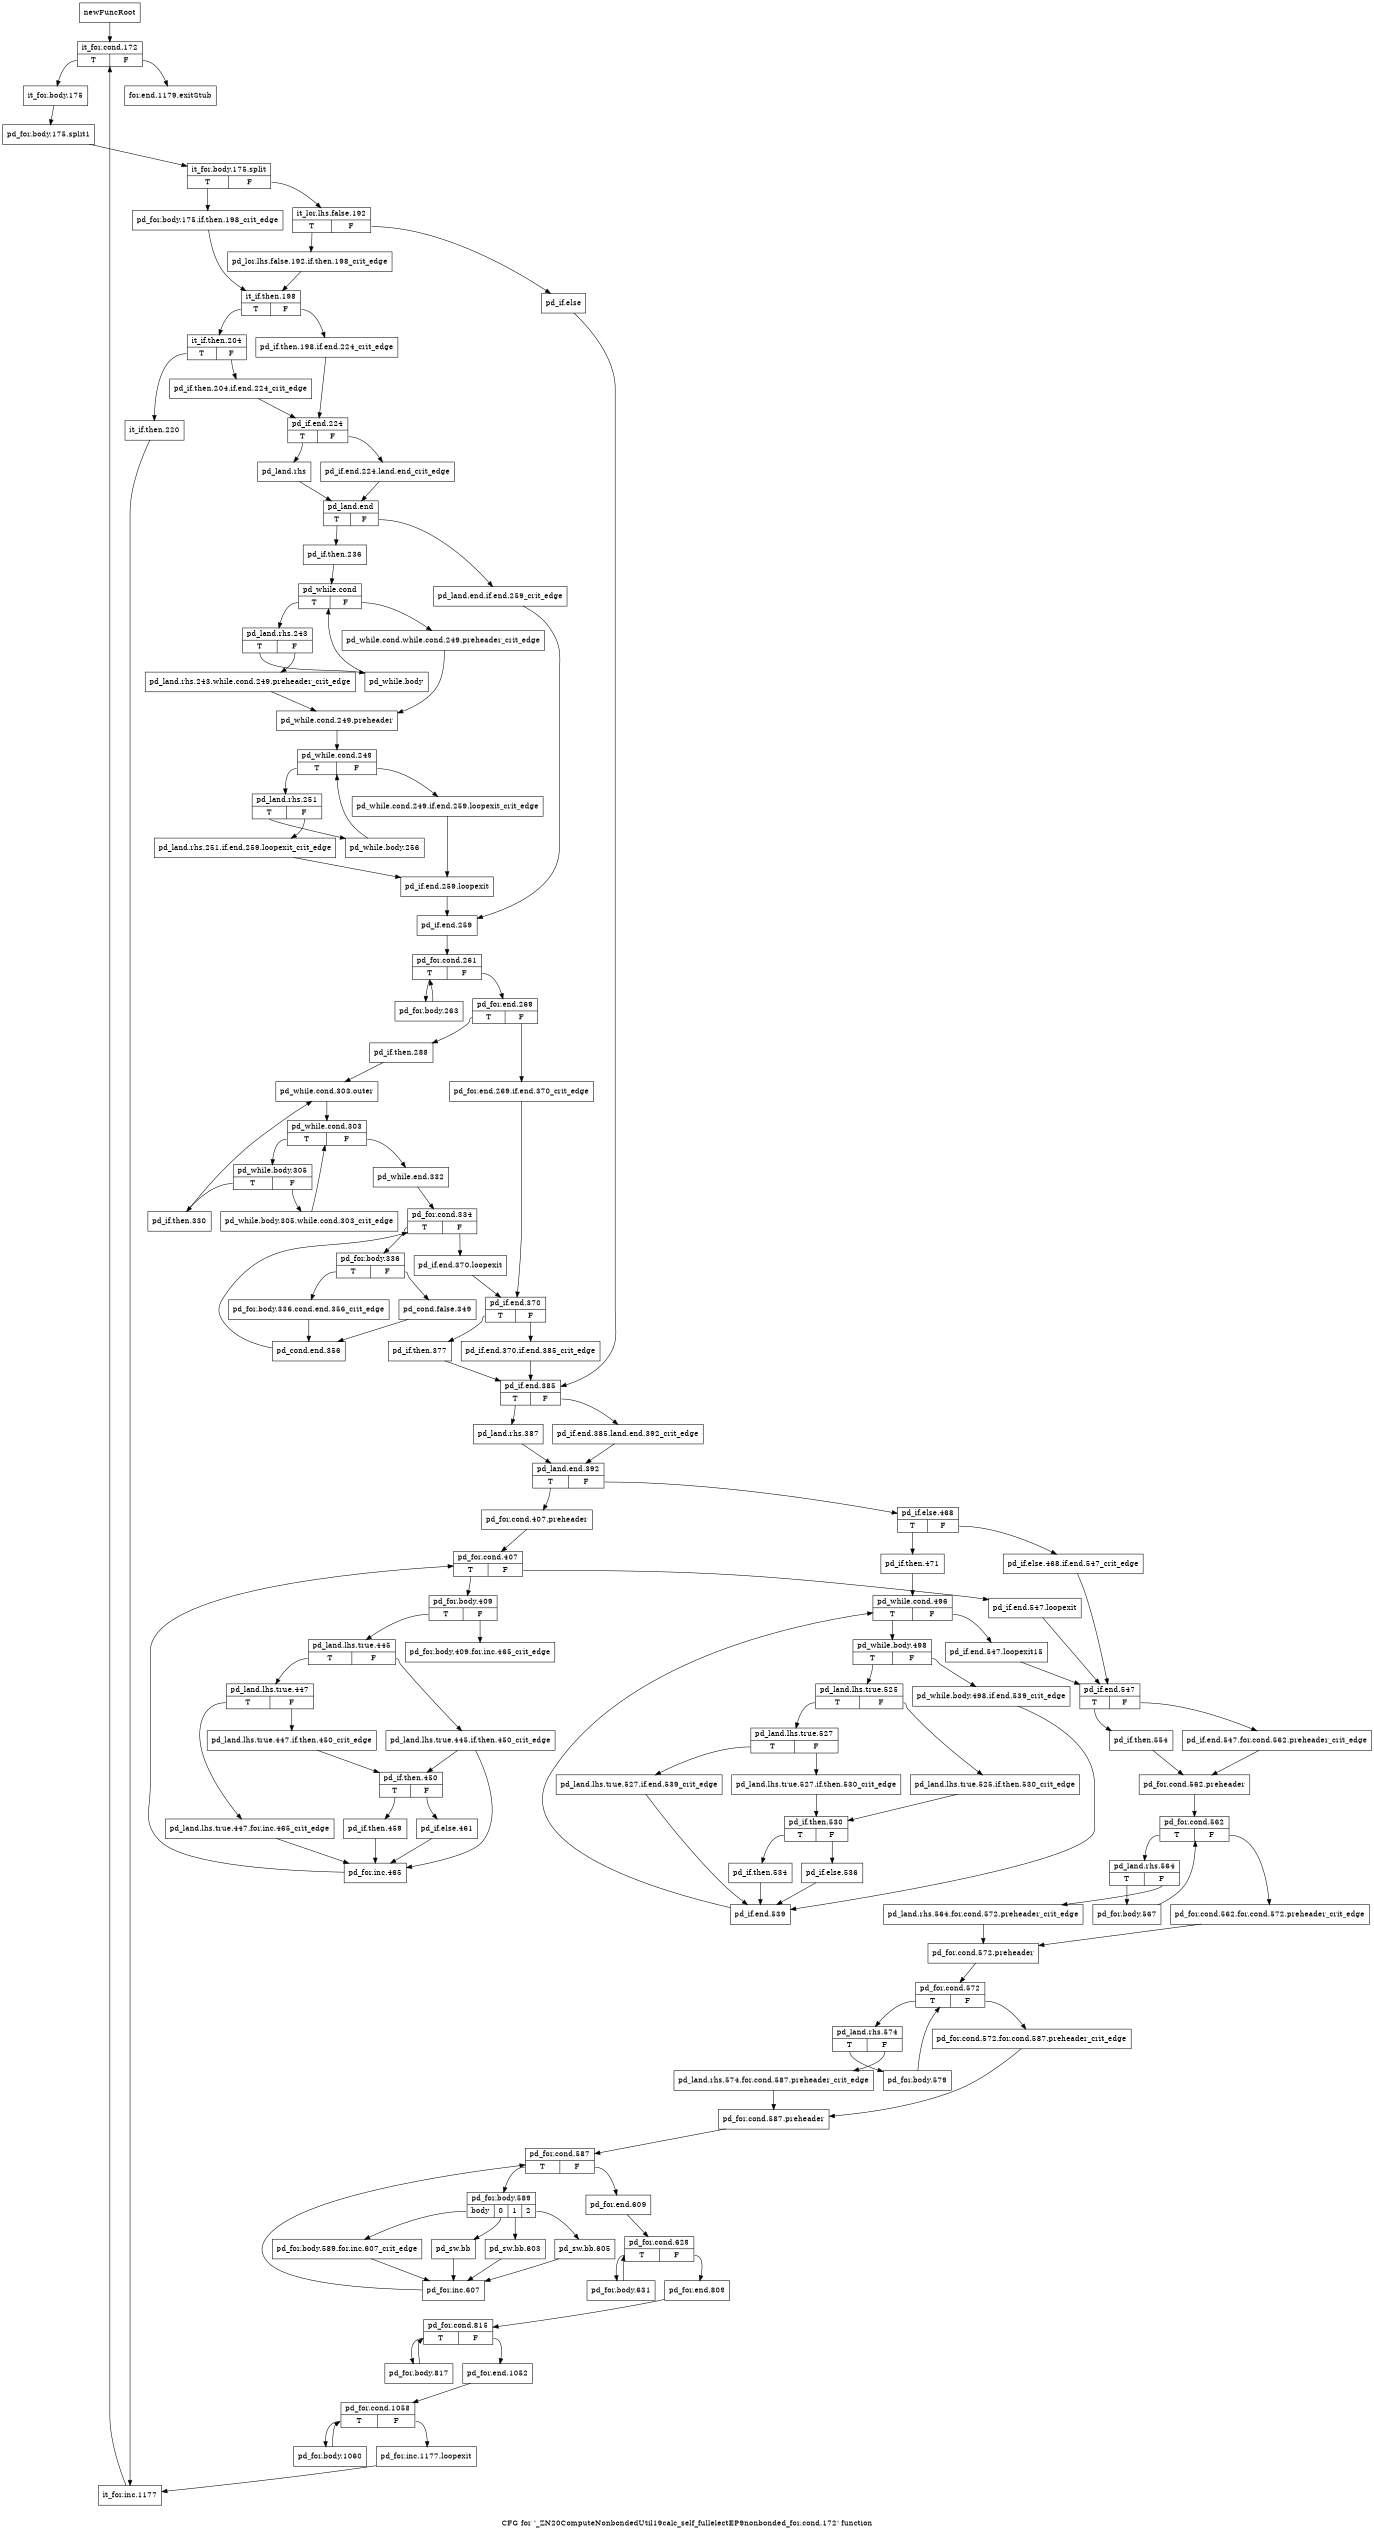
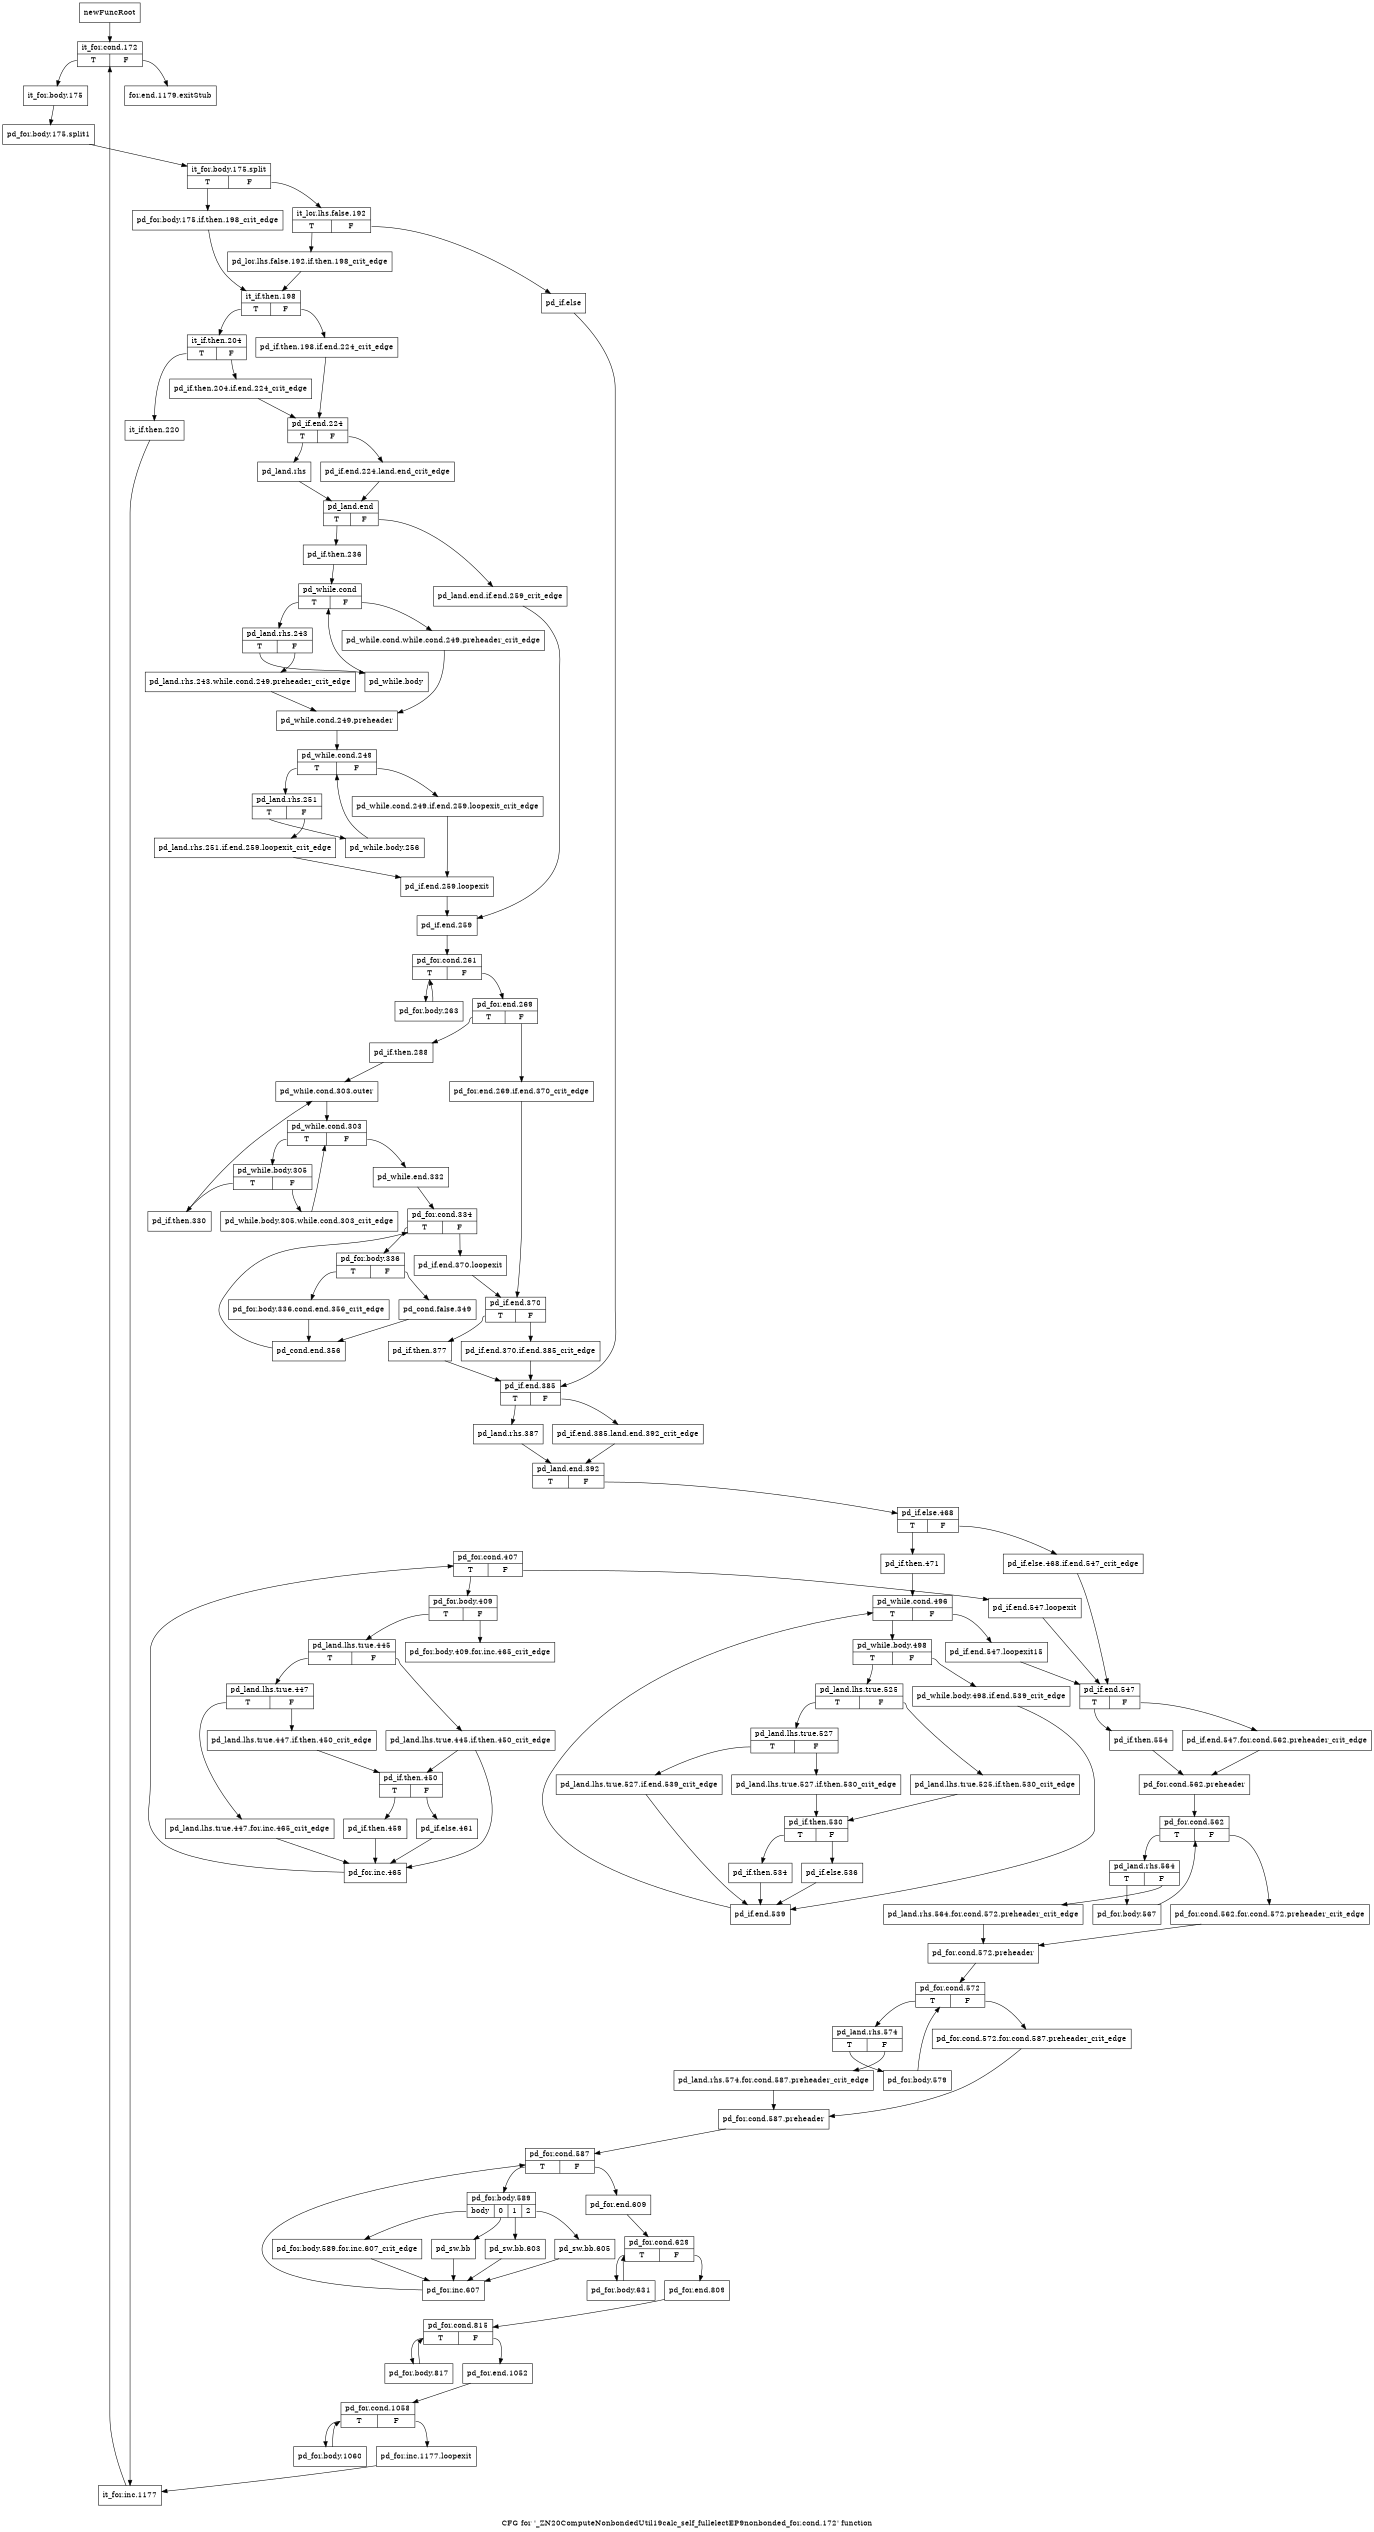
node "pd_for.cond.407.preheader": removed
